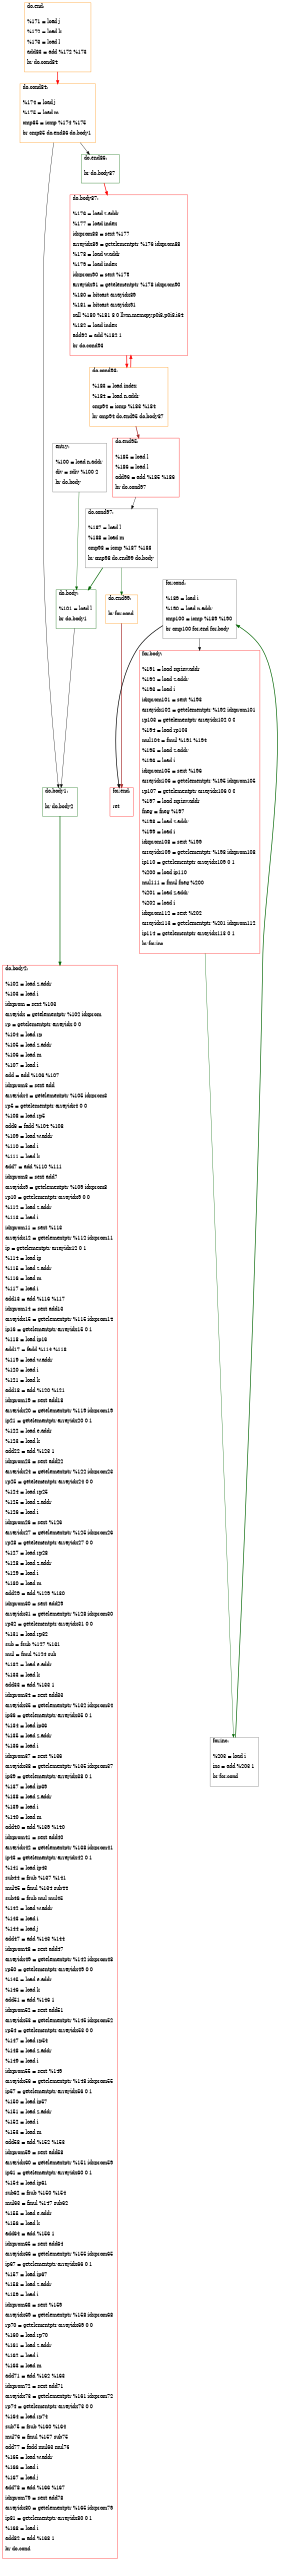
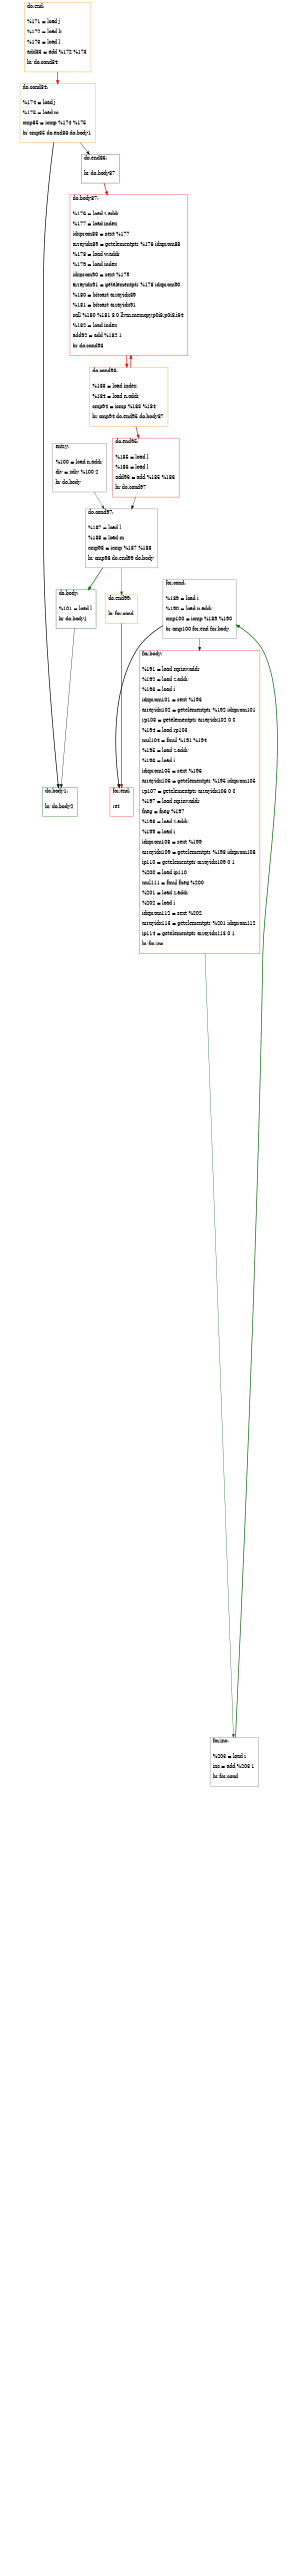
edge "do.cond84:" -> "do.body1:": style solid -> bold
edge "entry:" -> "do.body:": now "entry:" -> "do.cond97:"
node "do.body2:": removed
